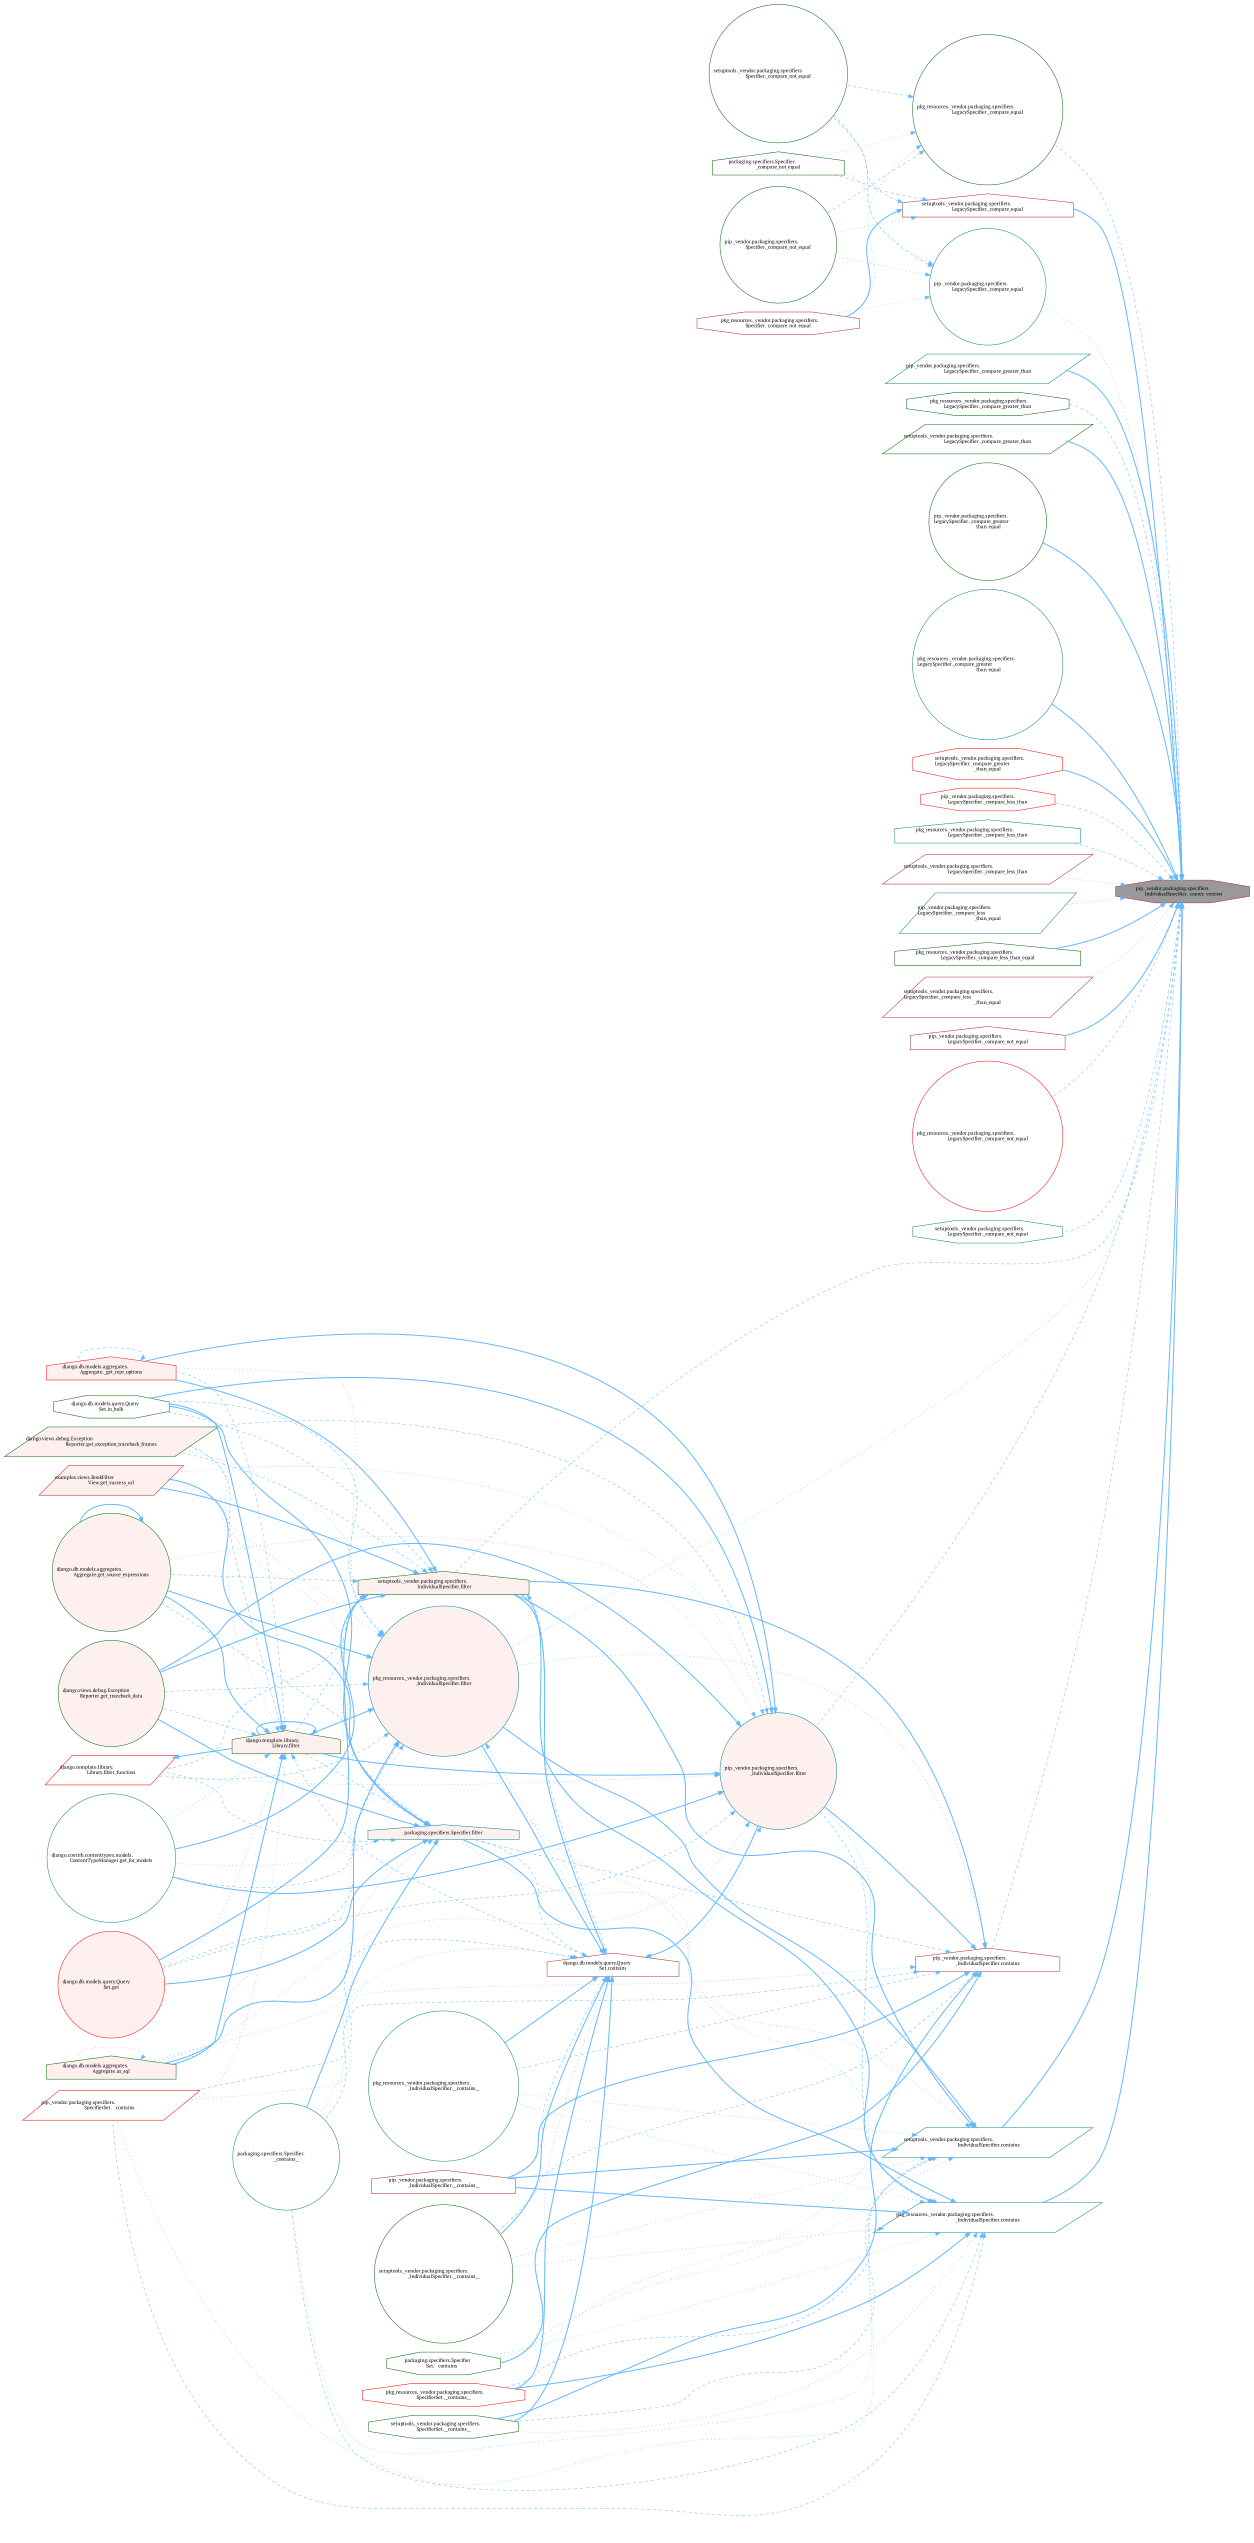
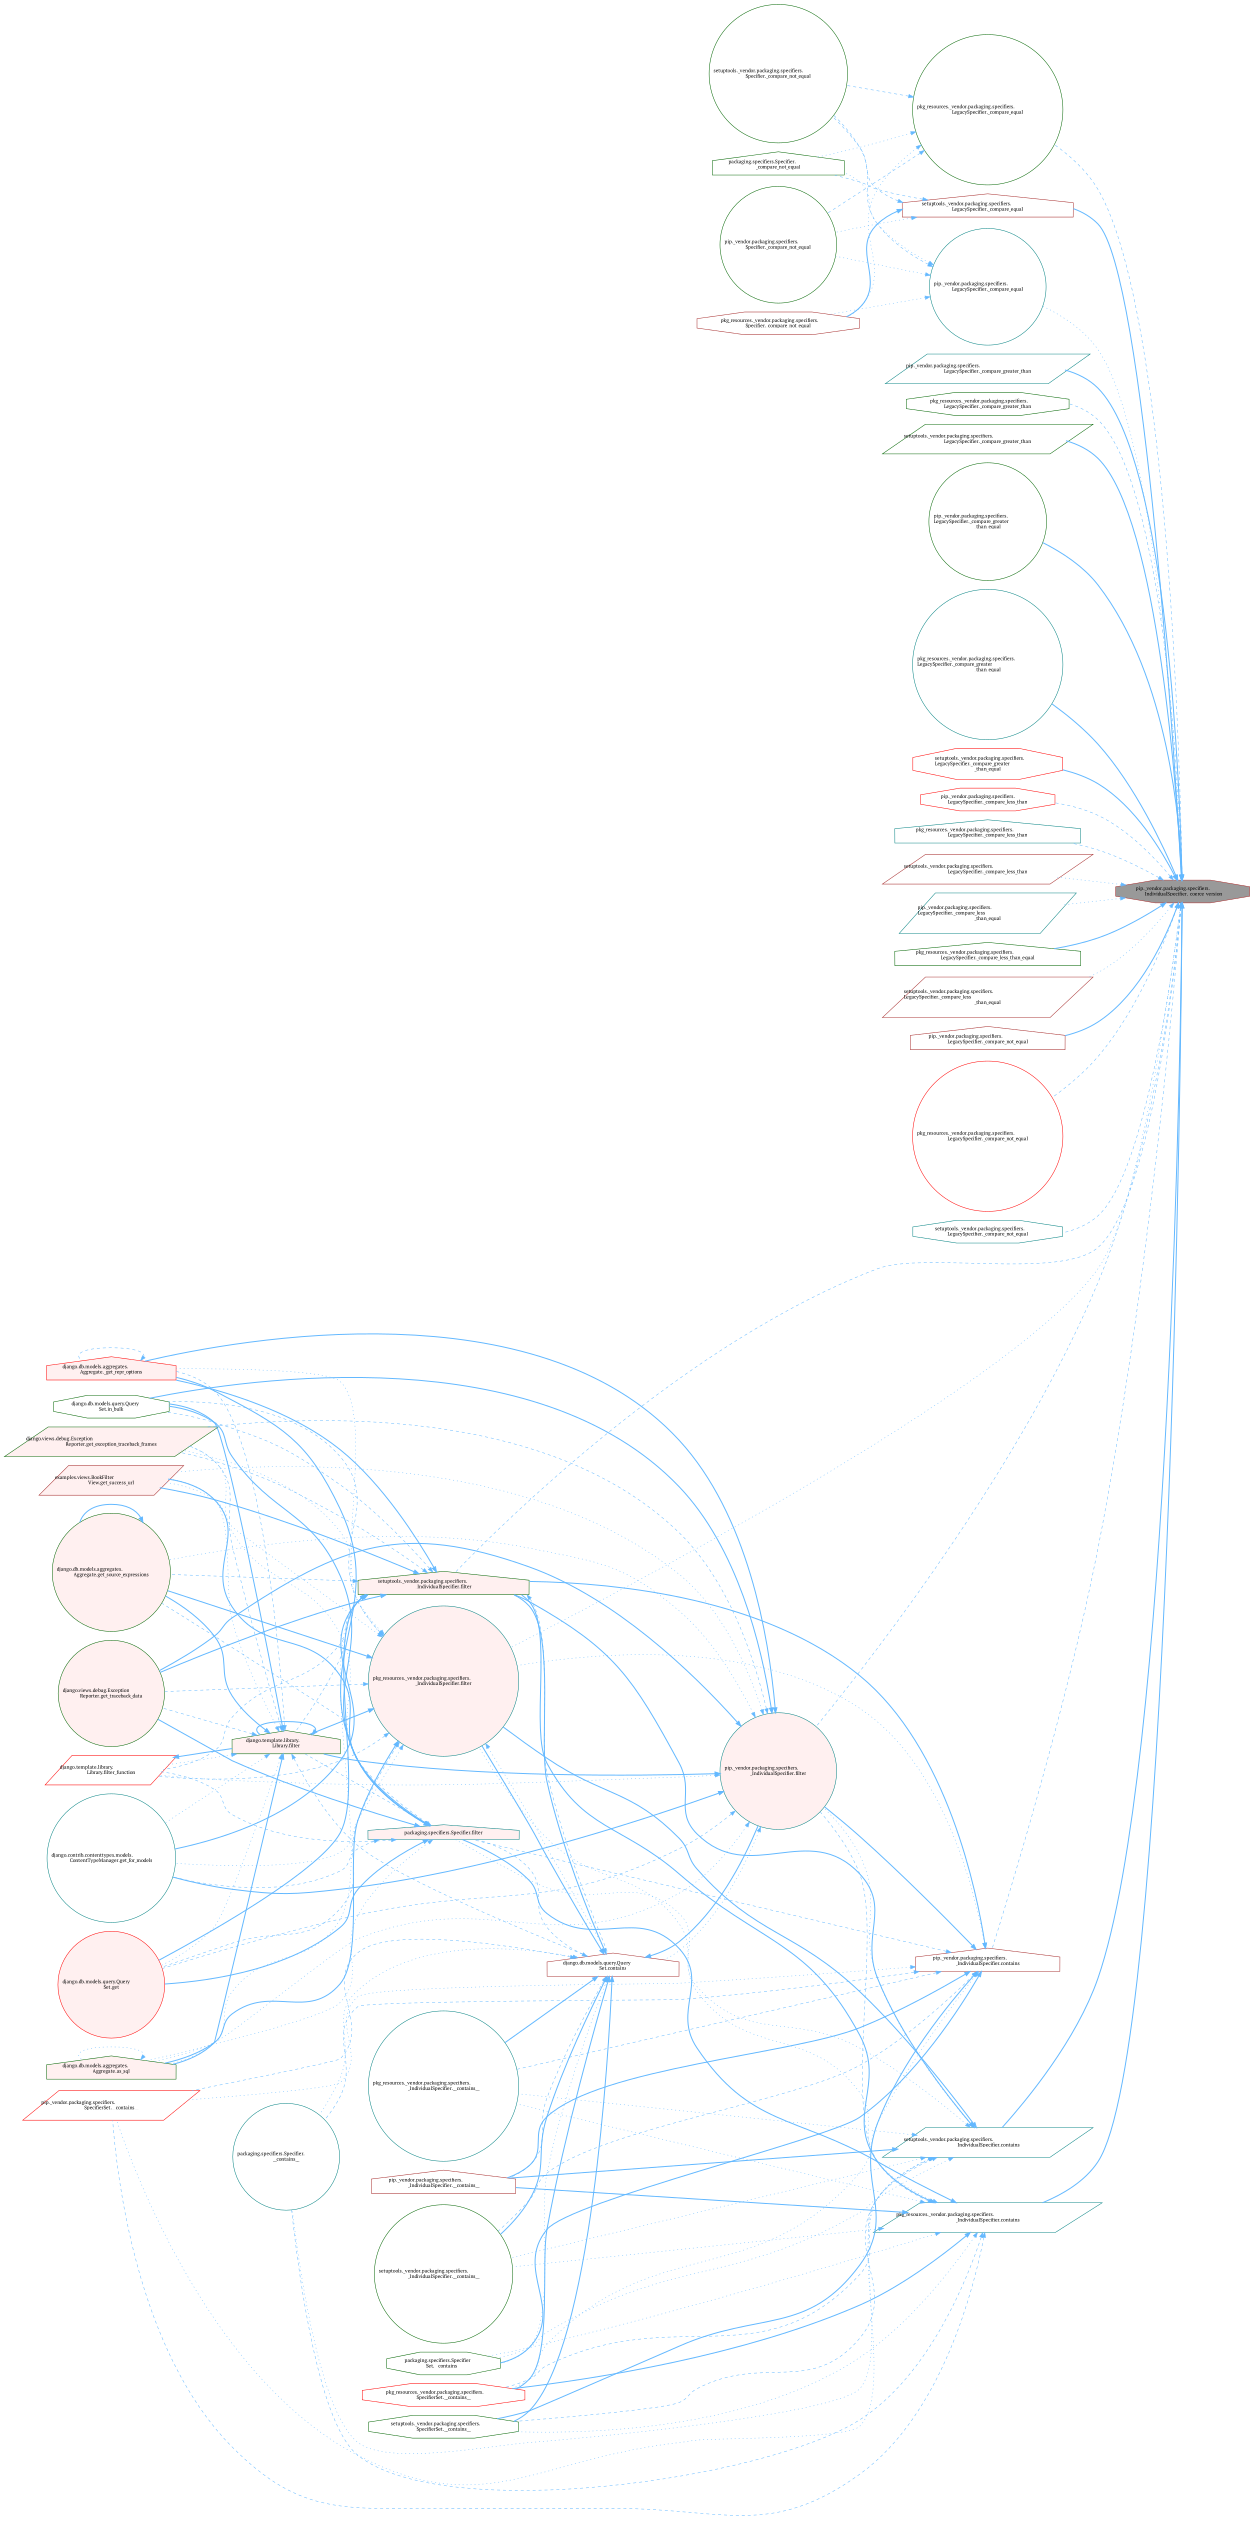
edge "pip._vendor.packaging.specifiers. SpecifierSet.__contains__" -> "django.template.library. Library.filter": now "django.template.library. Library.filter_function" -> "django.template.library. Library.filter"
edge "packaging.specifiers.Specifier. __contains__" -> "packaging.specifiers.Specifier.filter": now "django.db.models.aggregates. Aggregate._get_repr_options" -> "packaging.specifiers.Specifier.filter"
